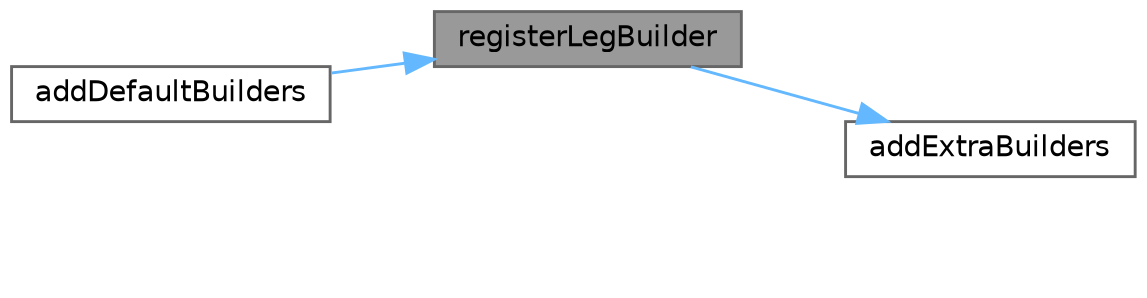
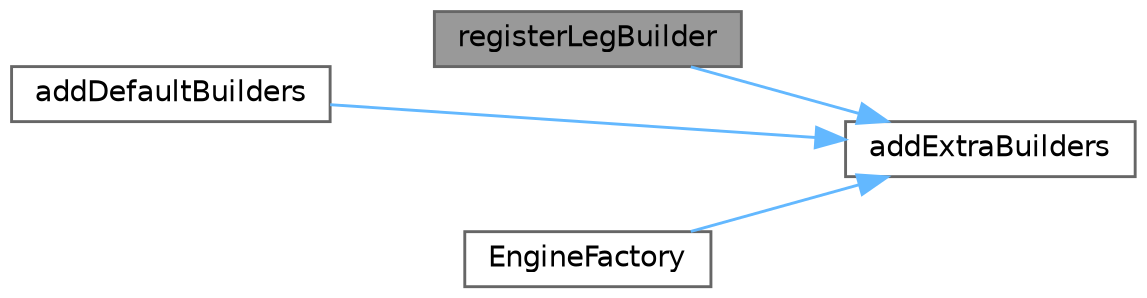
edge "addDefaultBuilders" -> "registerLegBuilder": now "addDefaultBuilders" -> "addExtraBuilders"
node "EngineFactory": added
